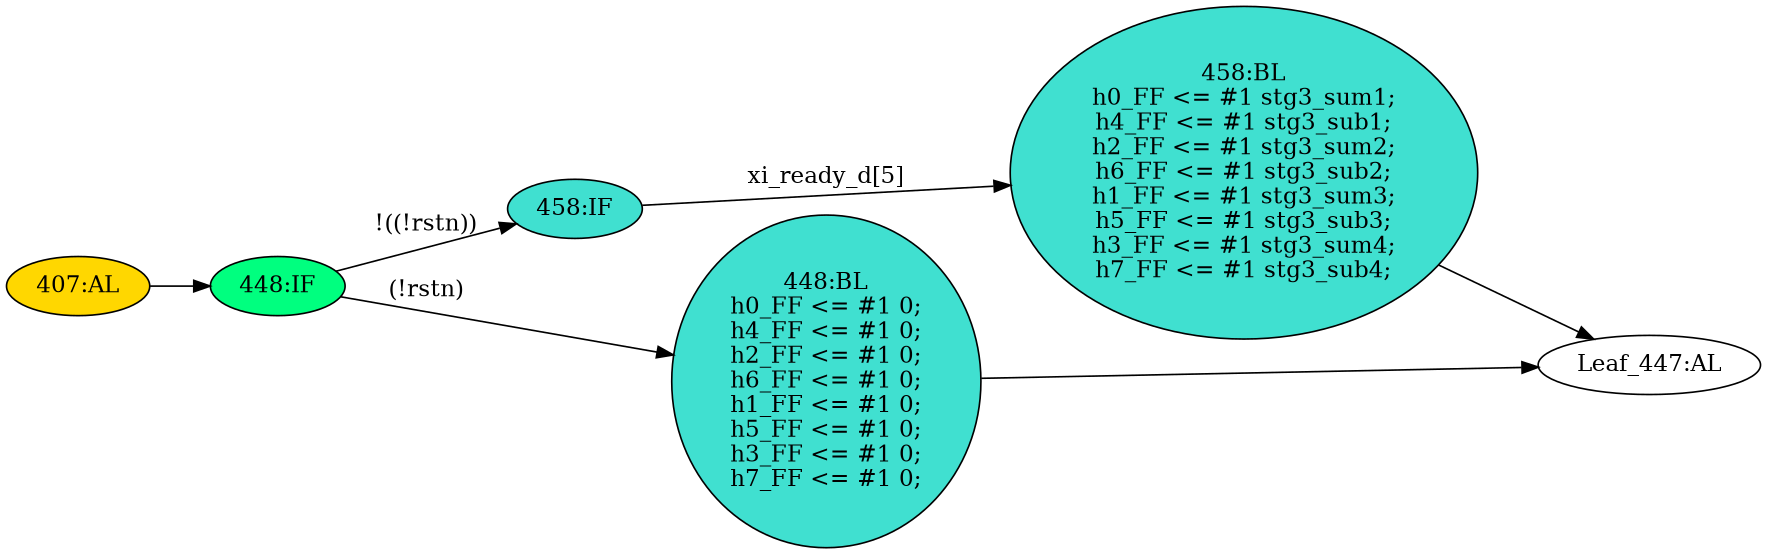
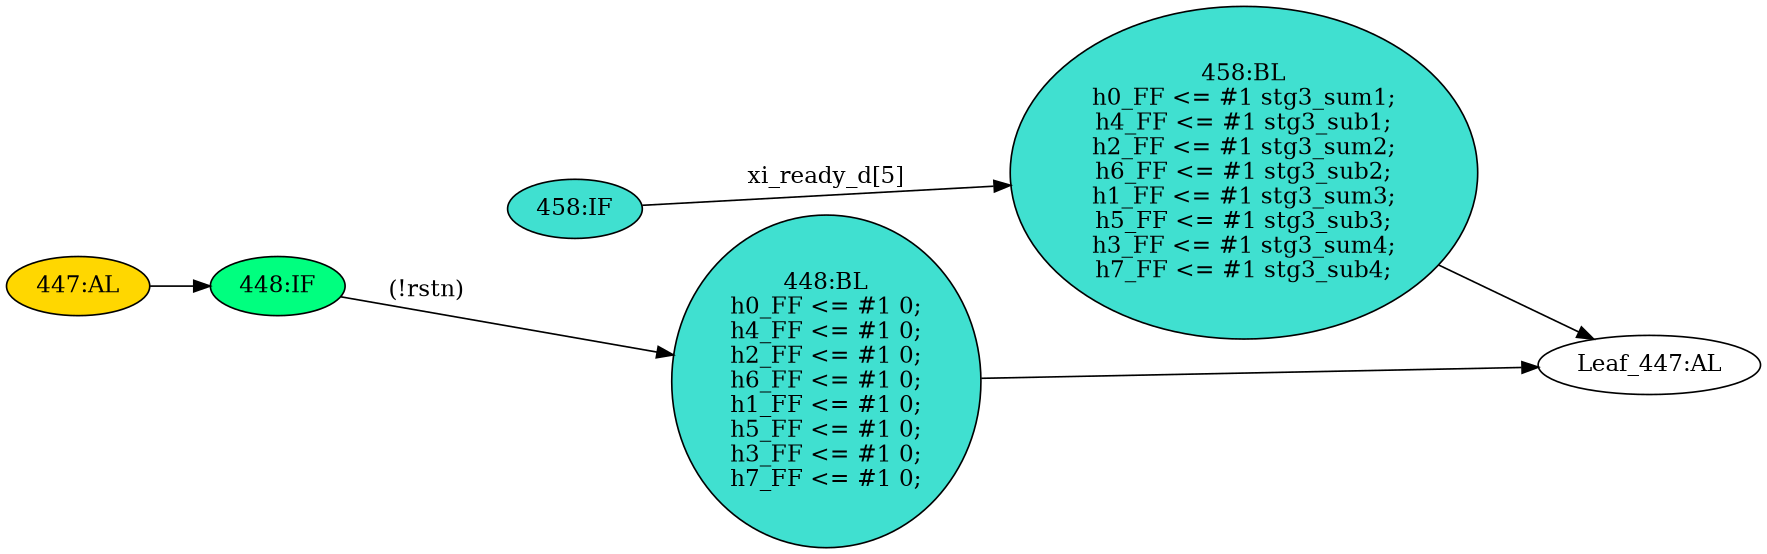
edge "448:IF" -> "458:IF": removed, label "!((!rstn))"
node "407:AL": label "407:AL" -> "447:AL"
